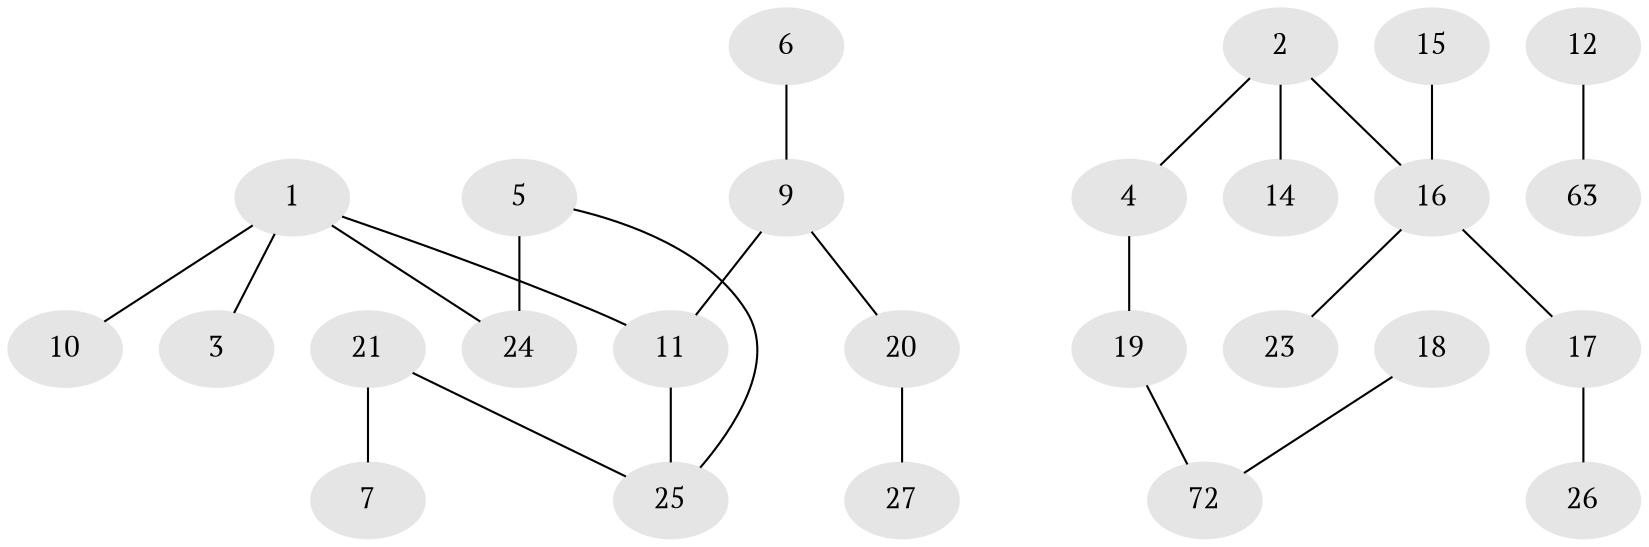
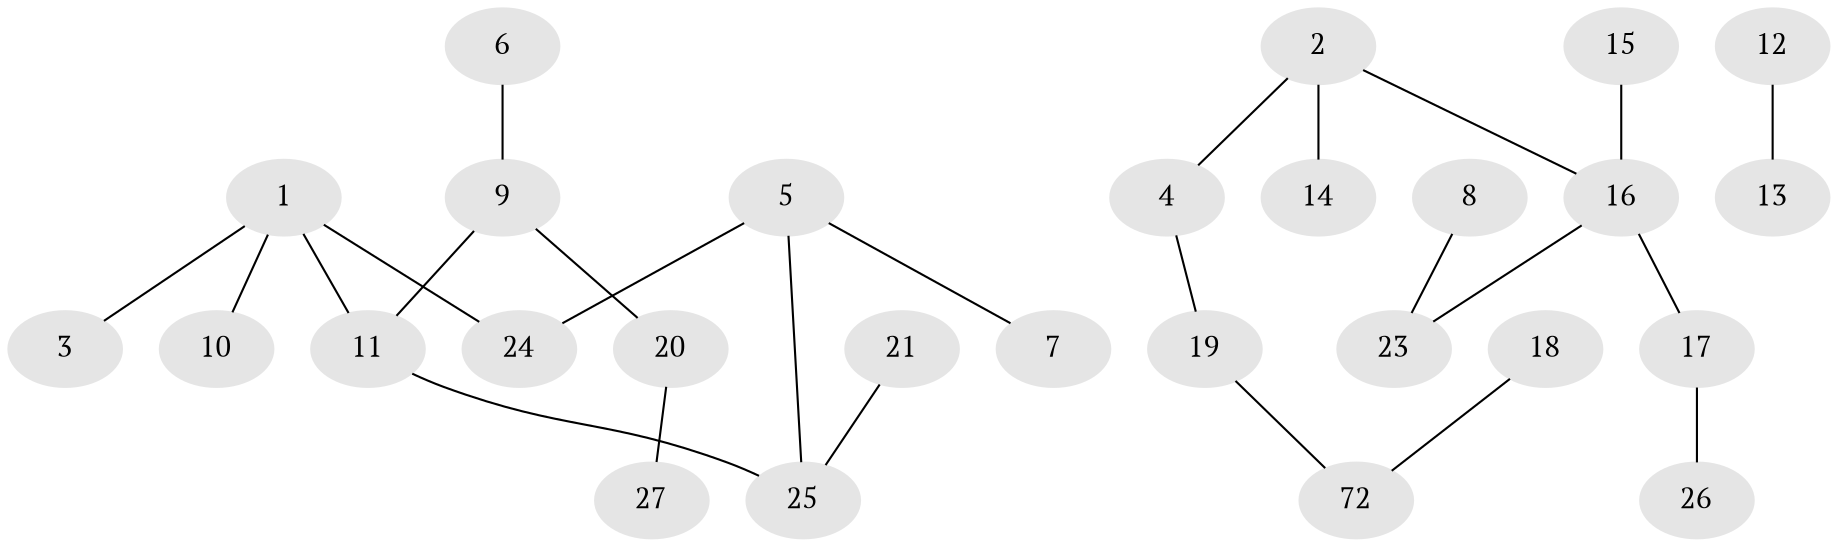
node "8": added
node "63": label "63" -> "13"
edge "21" -- "7": now "5" -- "7"
